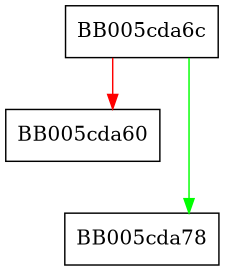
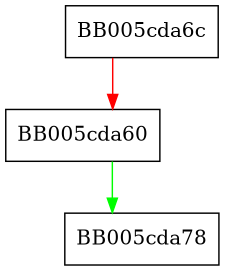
edge "BB005cda6c" -> "BB005cda78": now "BB005cda60" -> "BB005cda78"
